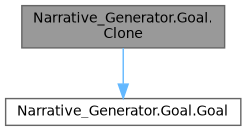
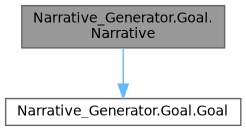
node "Narrative_Generator.Goal. Clone": label "Narrative_Generator.Goal. Clone" -> "Narrative_Generator.Goal. Narrative"
